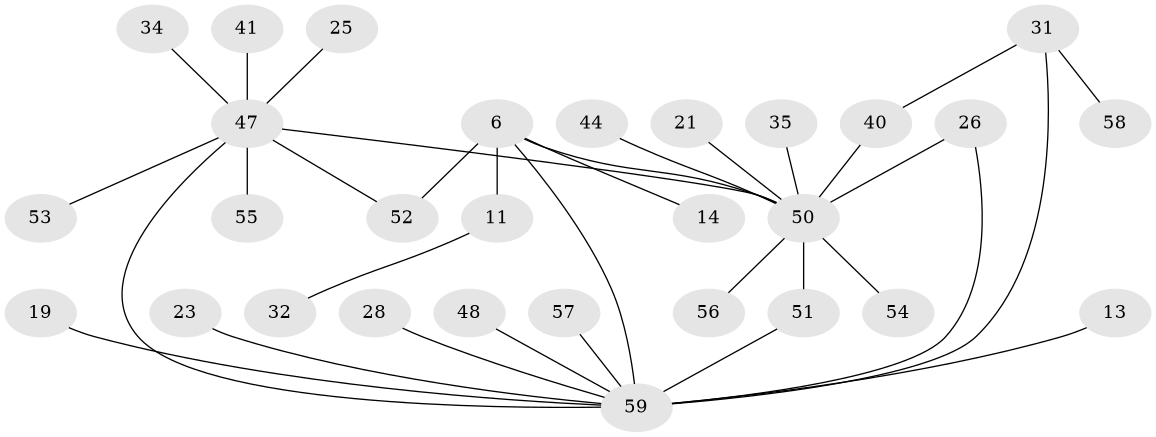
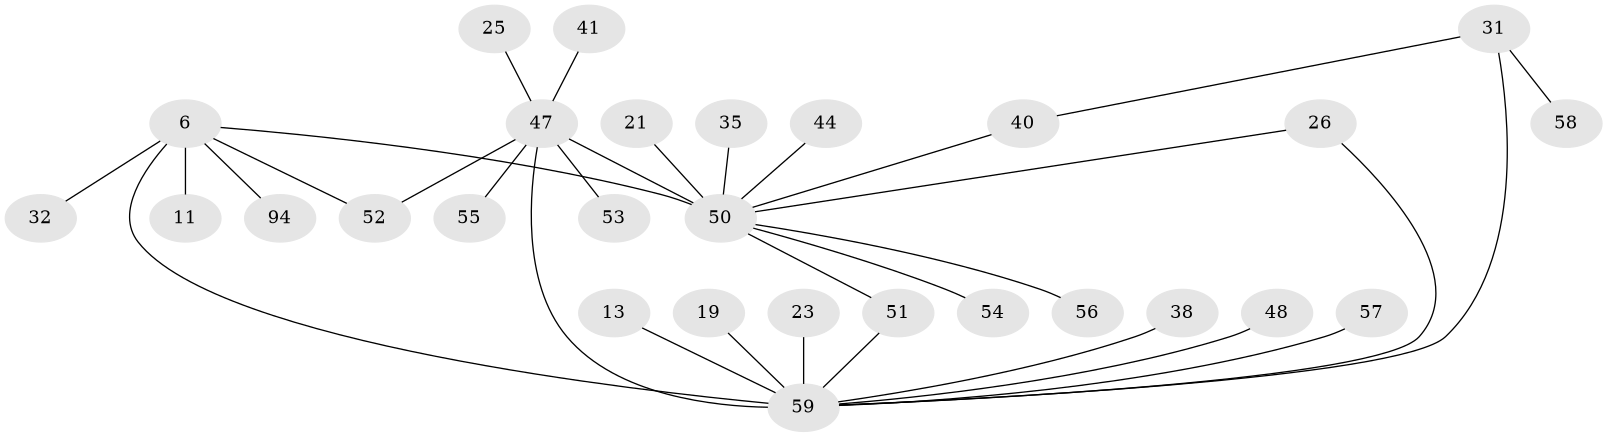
node "34": removed
node "14": label "14" -> "94"
edge "11" -- "32": now "6" -- "32"
node "28": label "28" -> "38"
